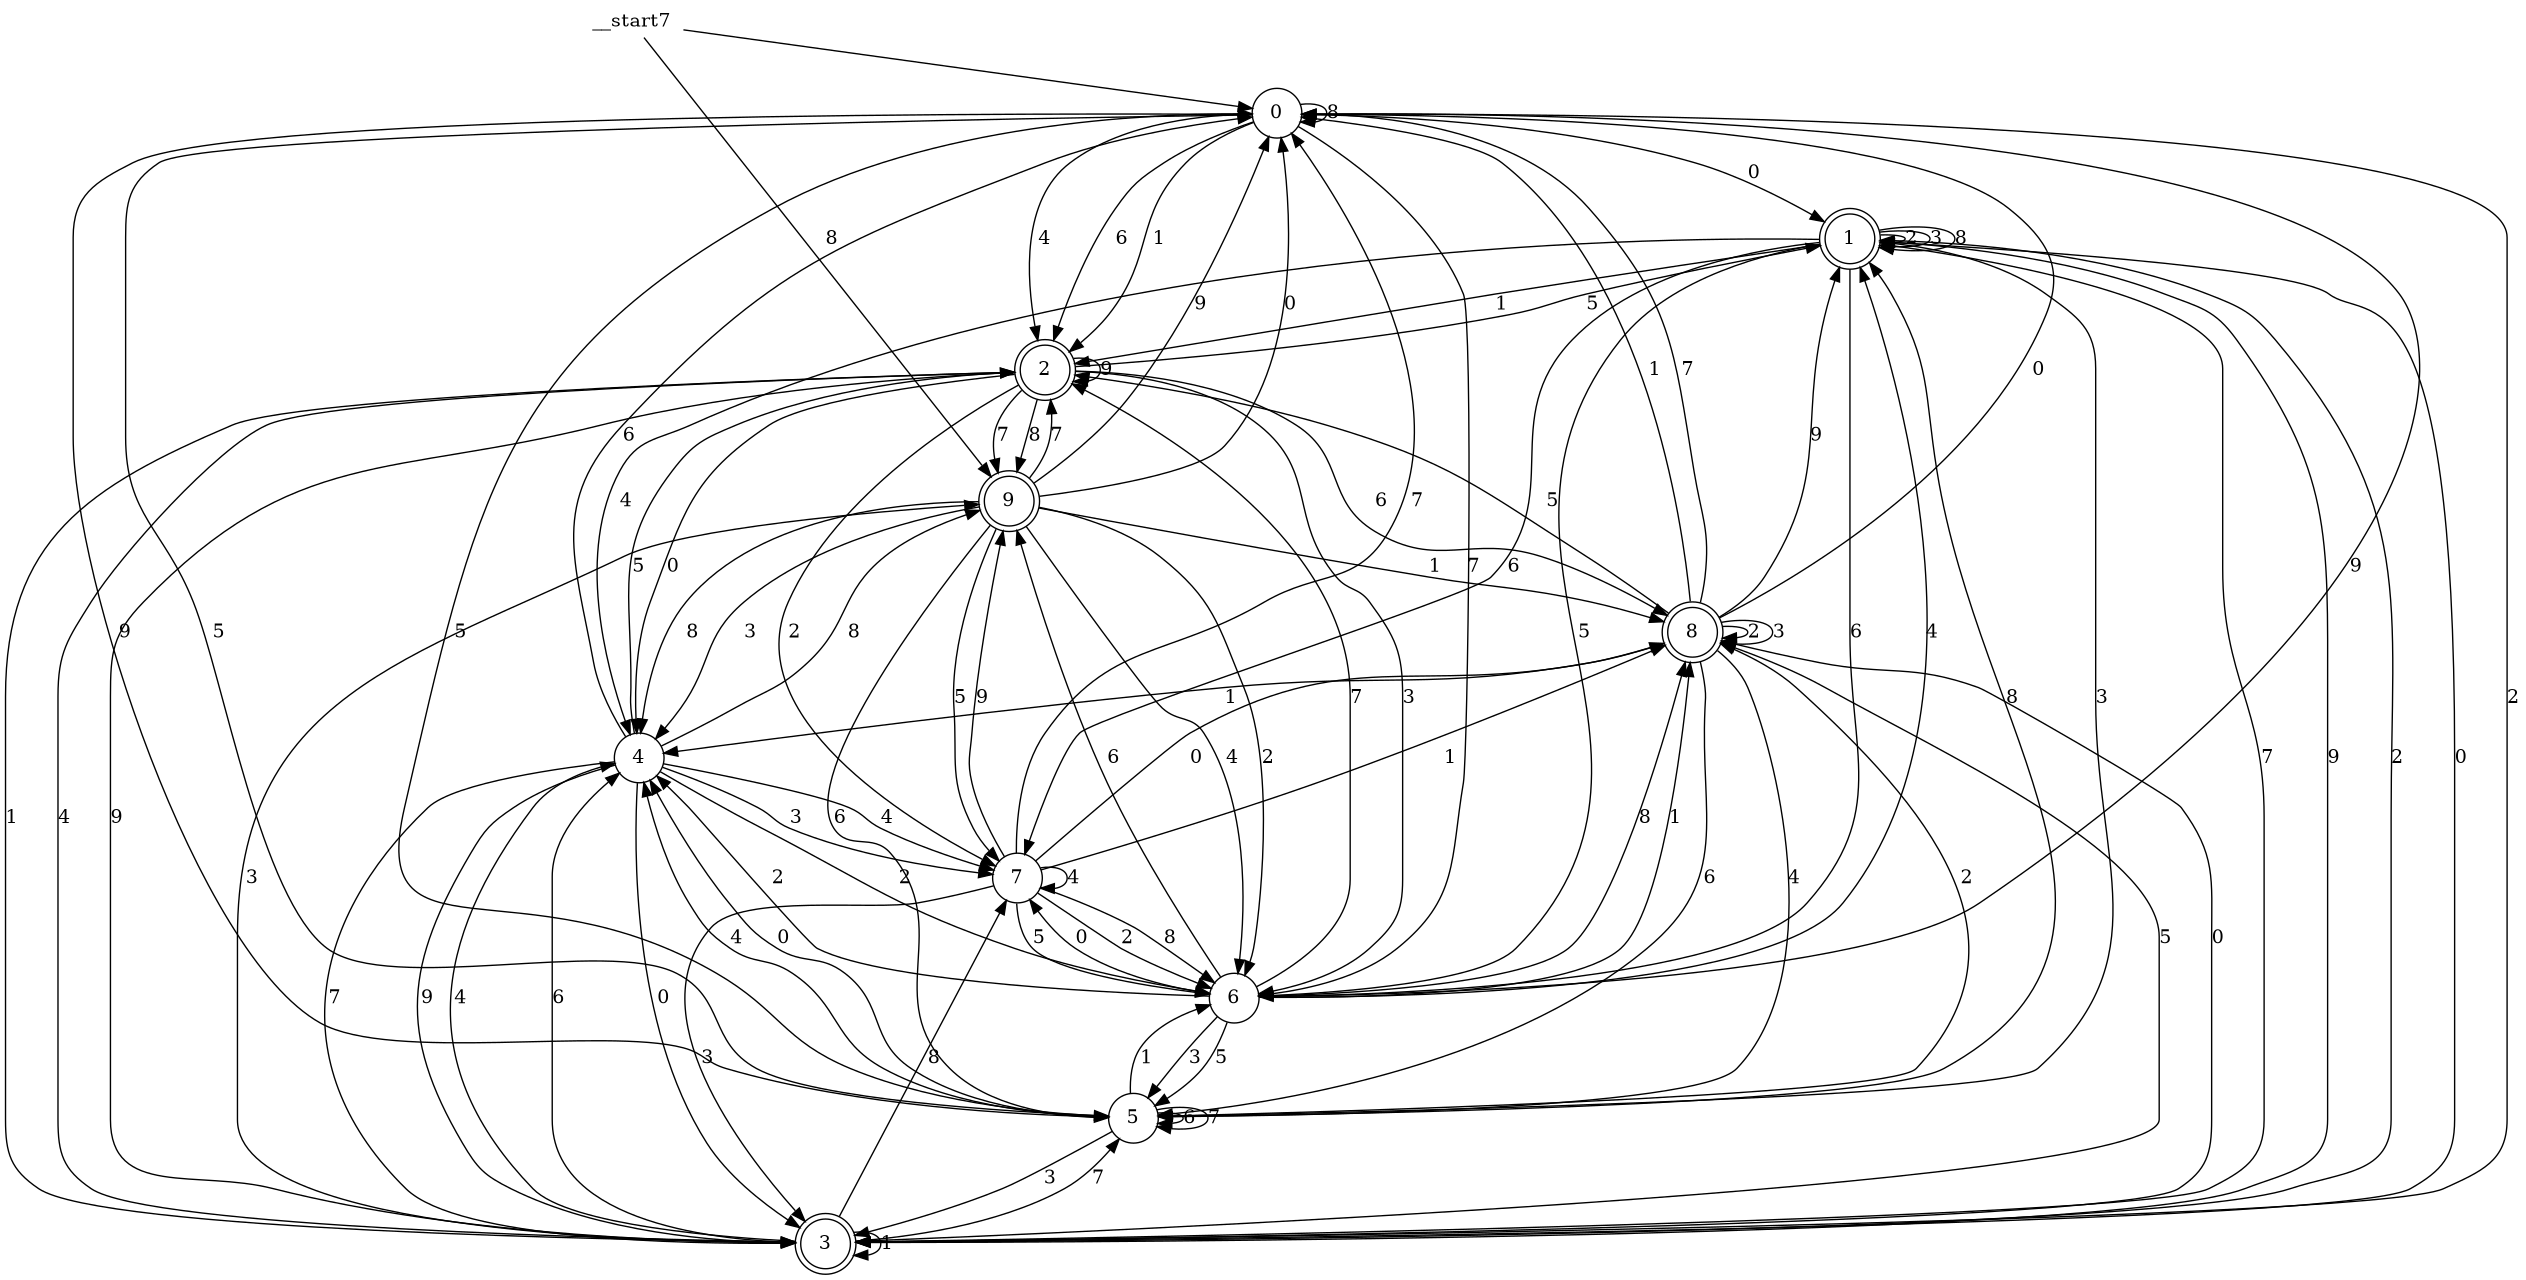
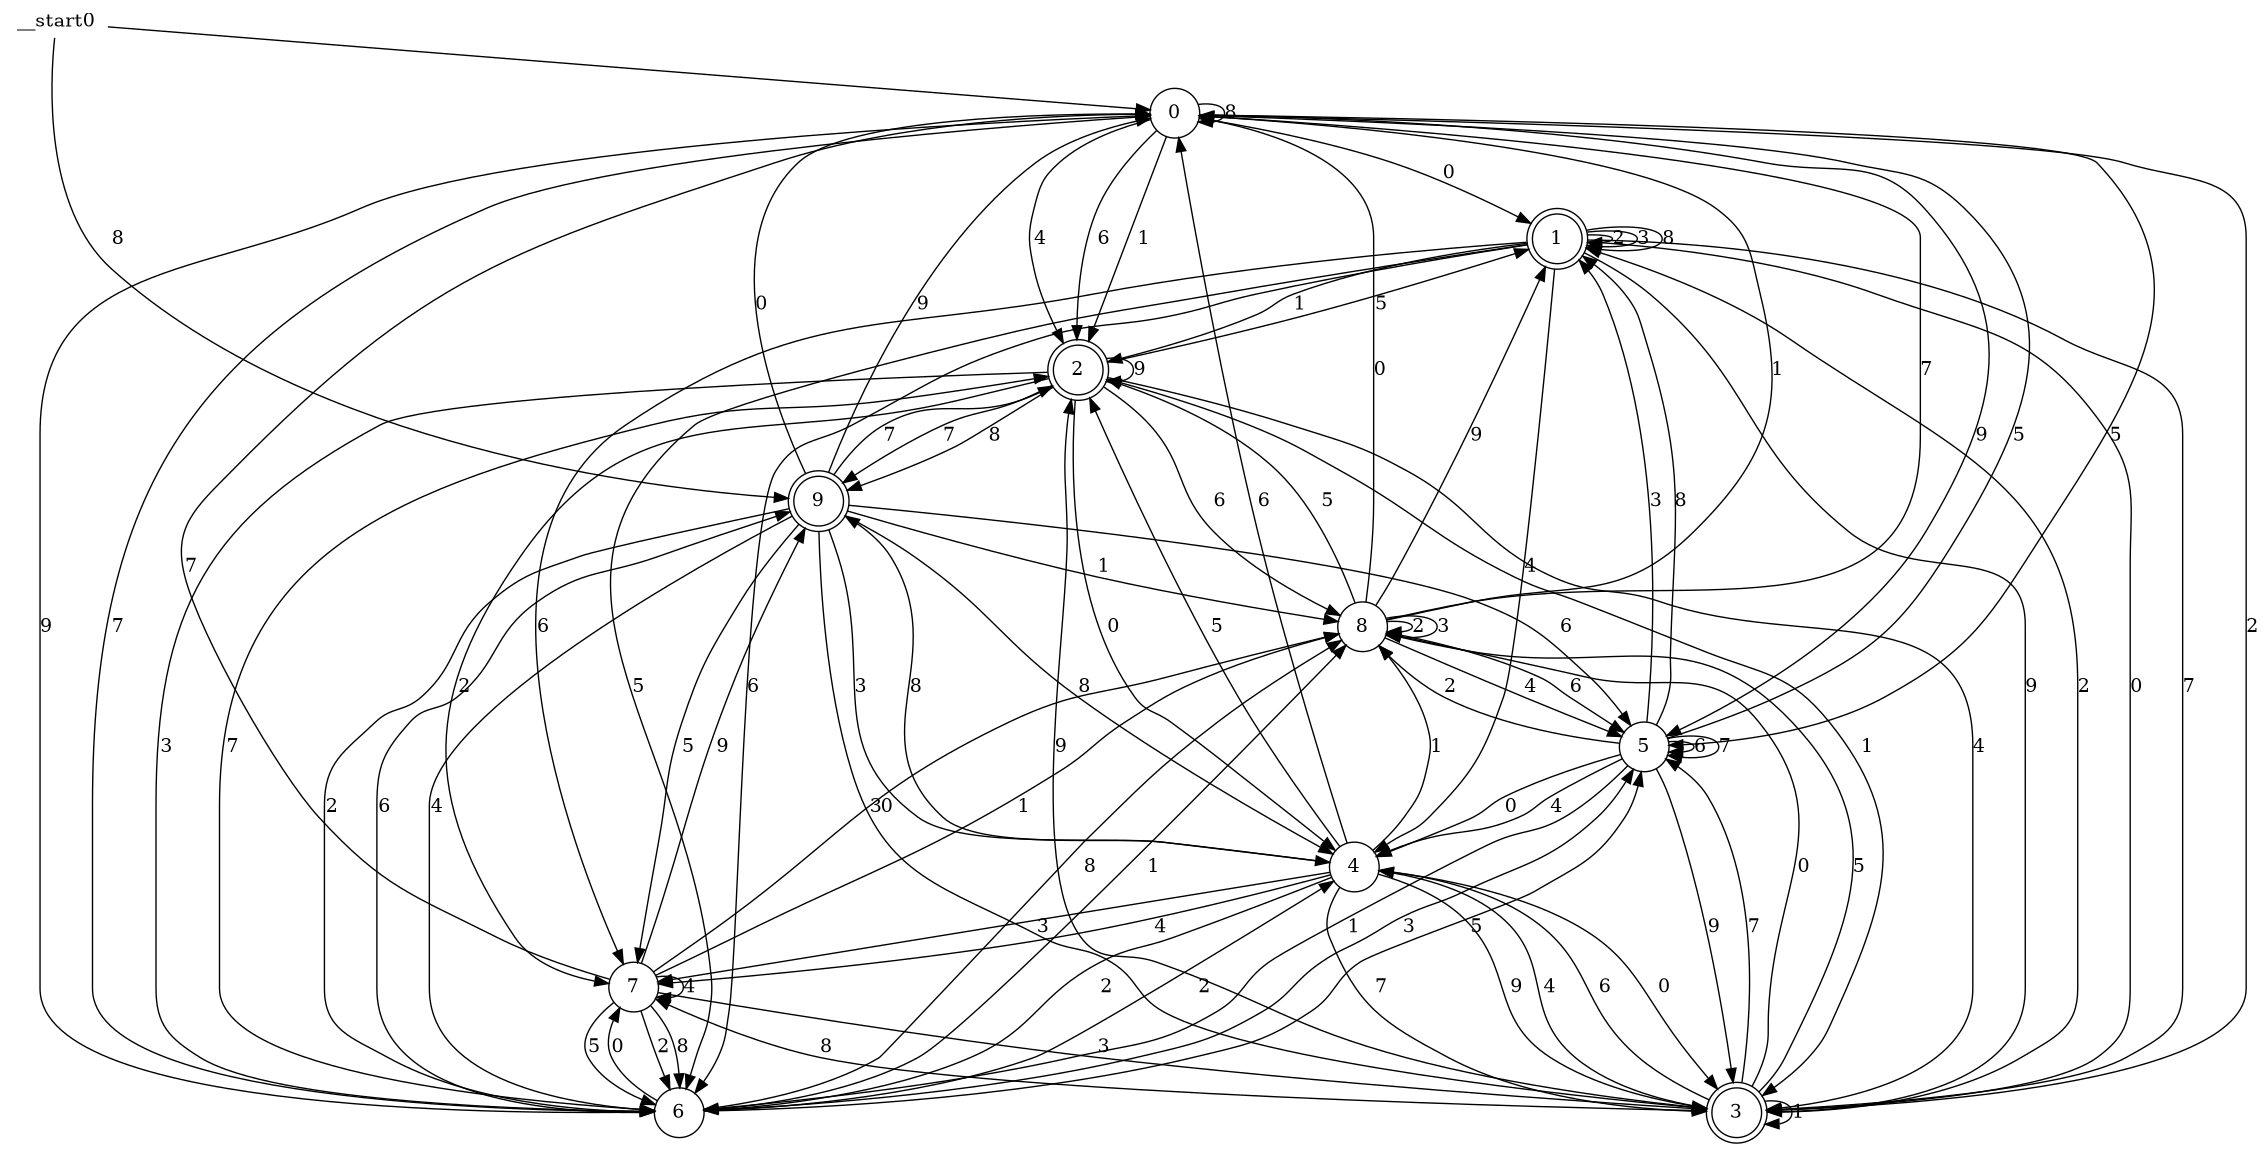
node "__start7": label "__start7" -> "__start0"
node "8": shape doublecircle -> circle
edge "8" -> "4": reversed
edge "3" -> "9": reversed
edge "6" -> "1": removed, label "4"
edge "5" -> "3": label "3" -> "9"
